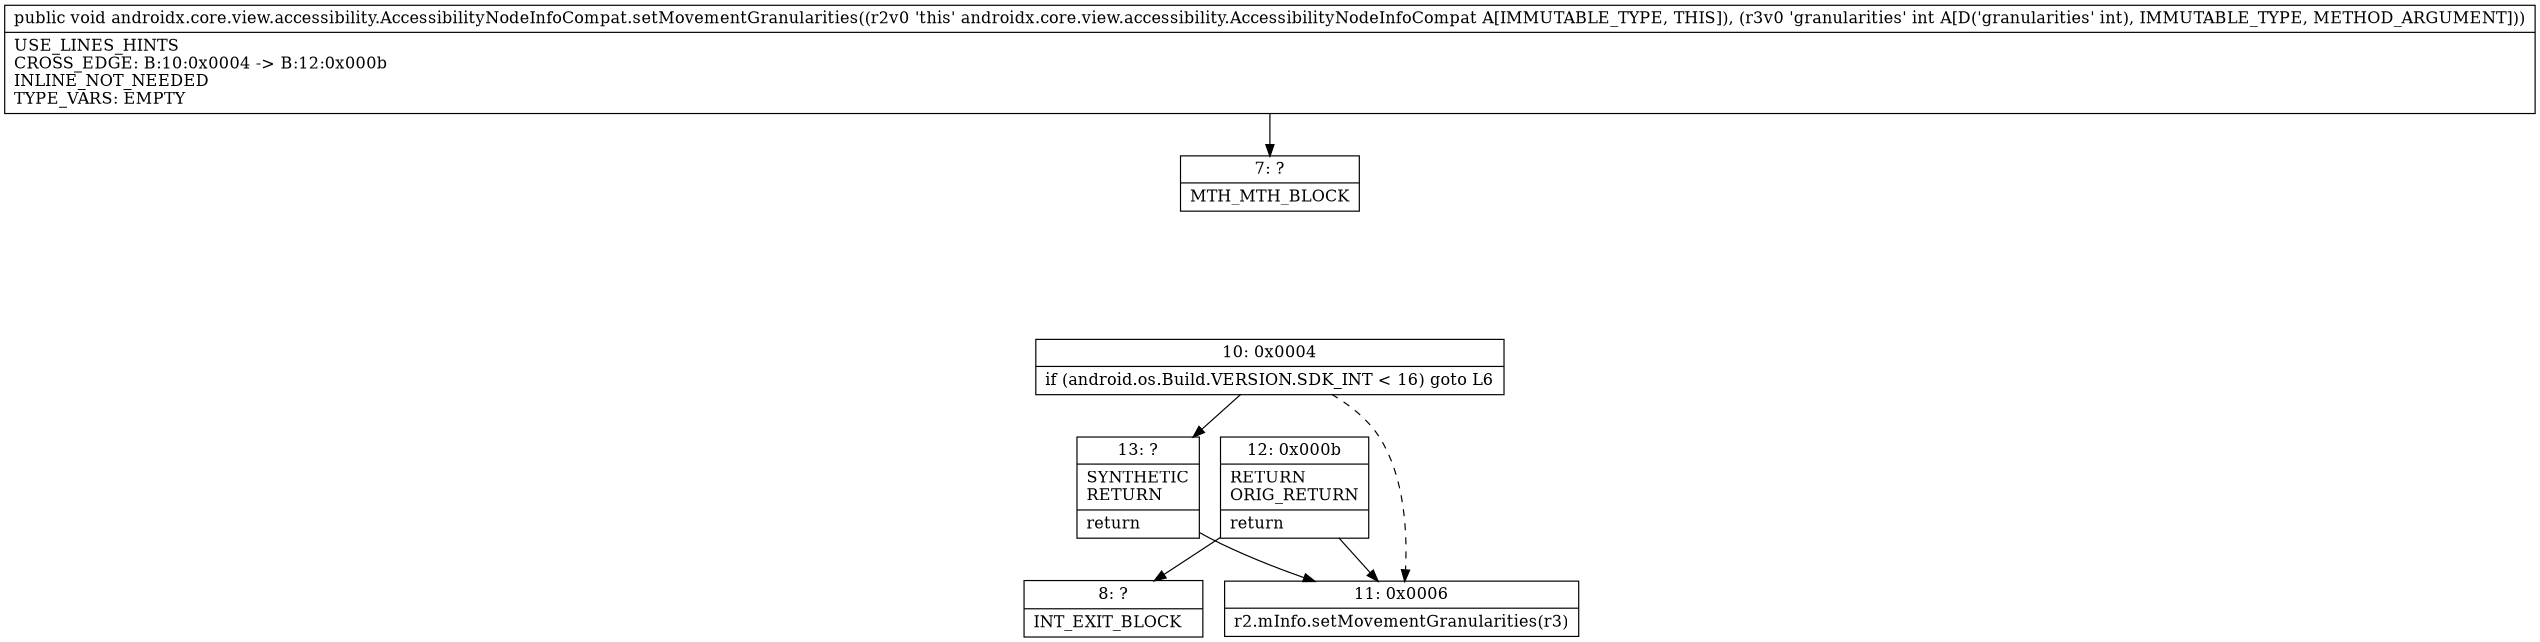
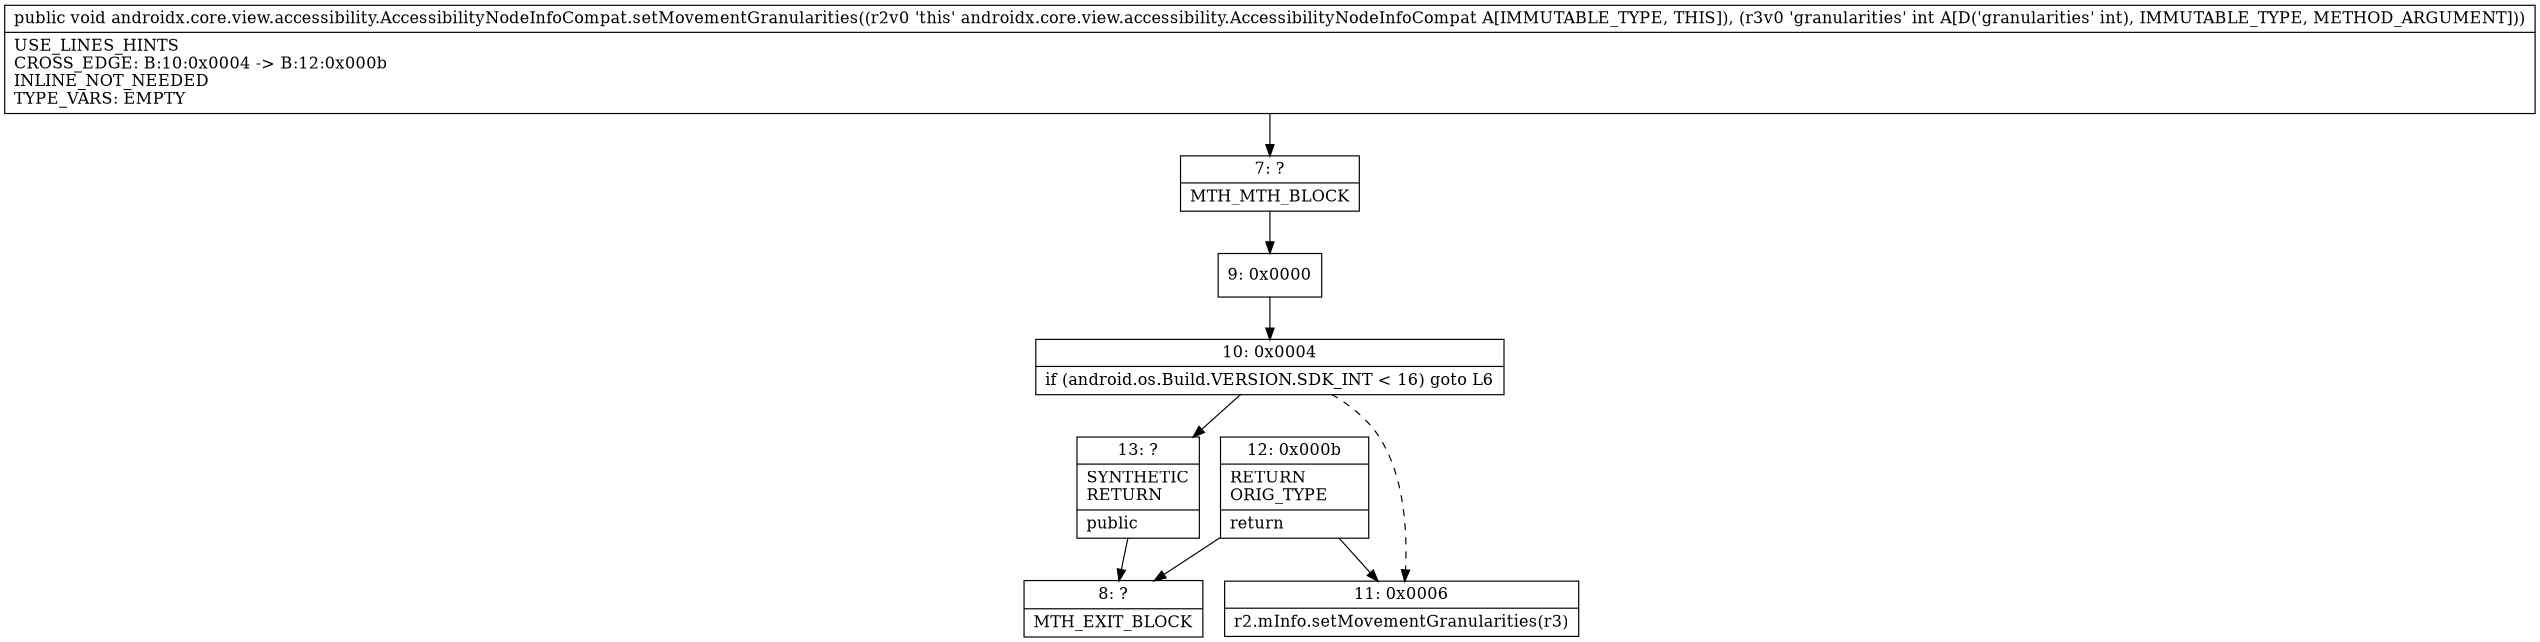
node "9: 0x0000": added
node "12: 0x000b": text "ORIG_RETURN" -> "ORIG_TYPE"
node "13: ?": text "return" -> "public"
edge "13: ?" -> "11: 0x0006": now "13: ?" -> "8: ?"
node "8: ?": text "INT_EXIT_BLOCK" -> "MTH_EXIT_BLOCK"
